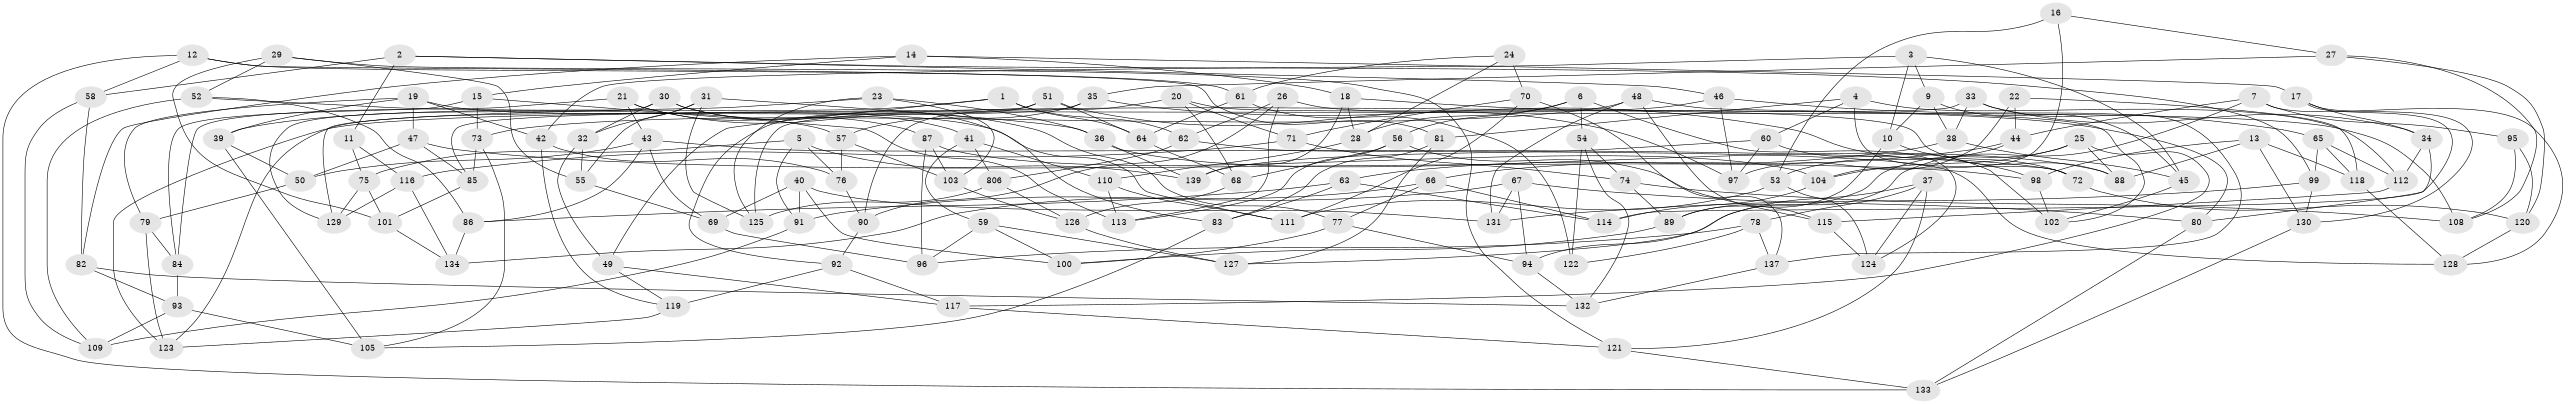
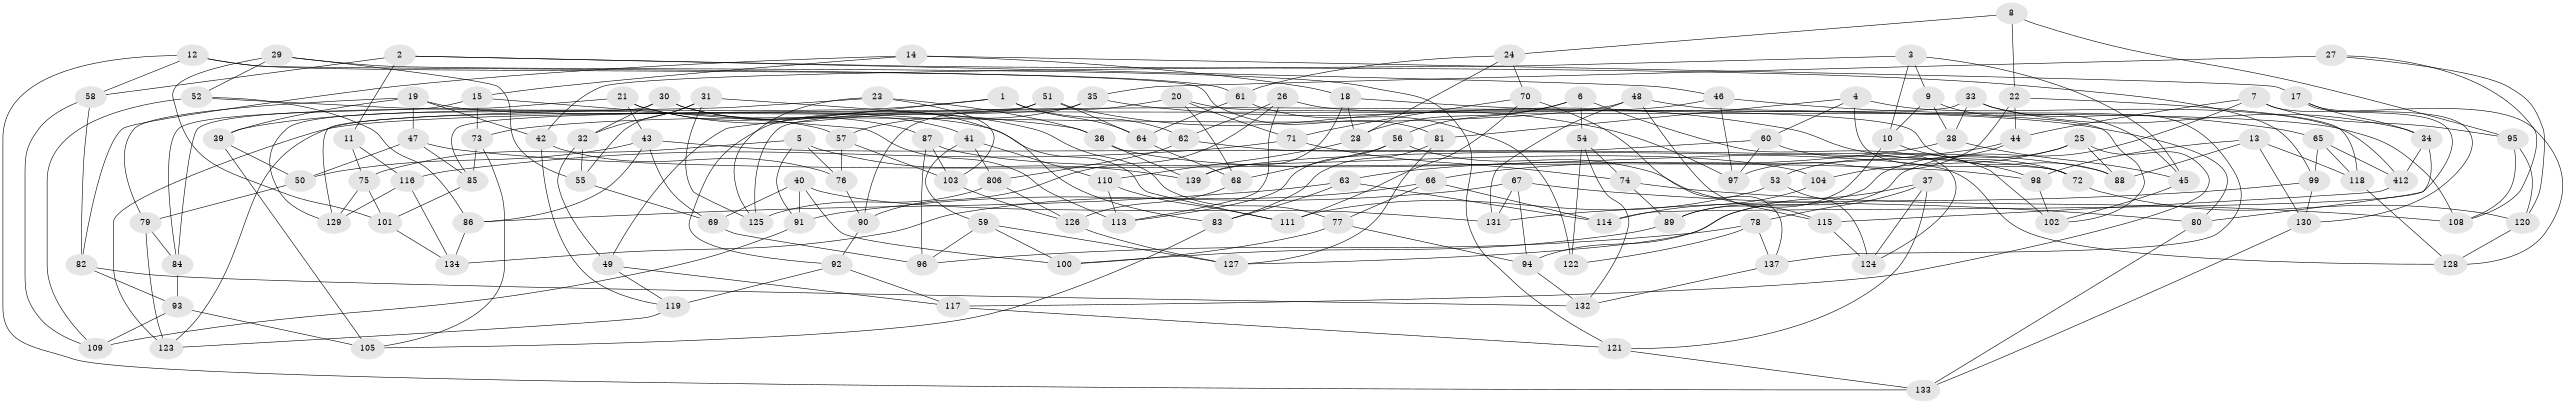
node "8": added
node "16": removed
node "112": label "112" -> "412"
